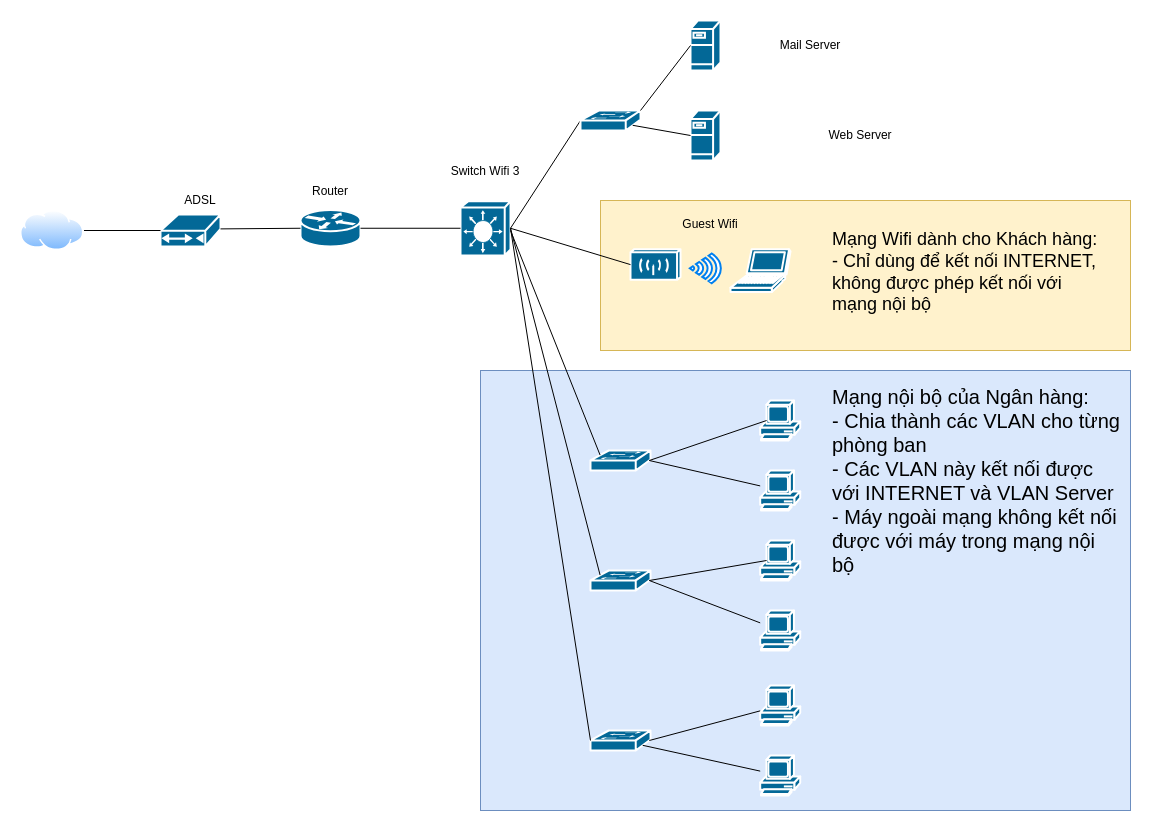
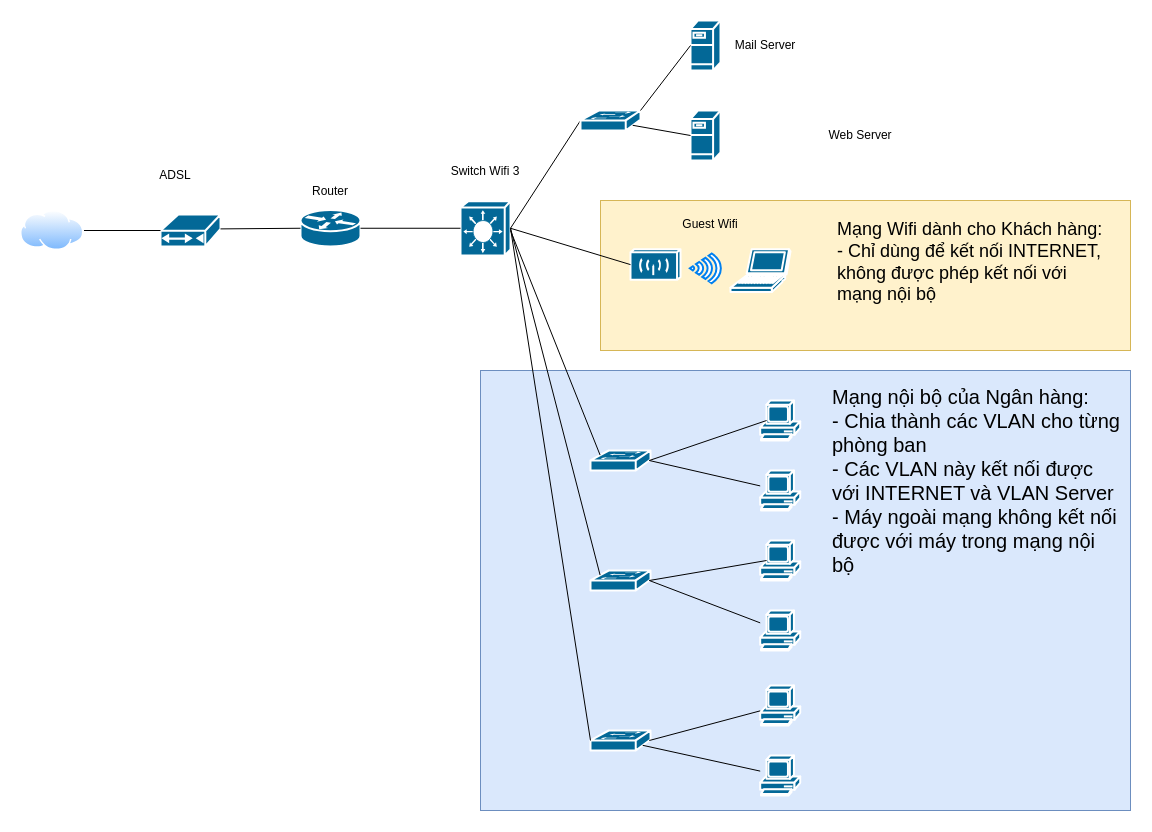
node "Mail Server": moved (811, 46) -> (766, 46)
node "ADSL": moved (201, 200) -> (176, 175)
node "Mạng Wifi dành cho Khách hàng: - Chỉ dùng để kết nối INTERNET, không được phép kết nối với mạng nội bộ": moved (968, 273) -> (973, 263)
